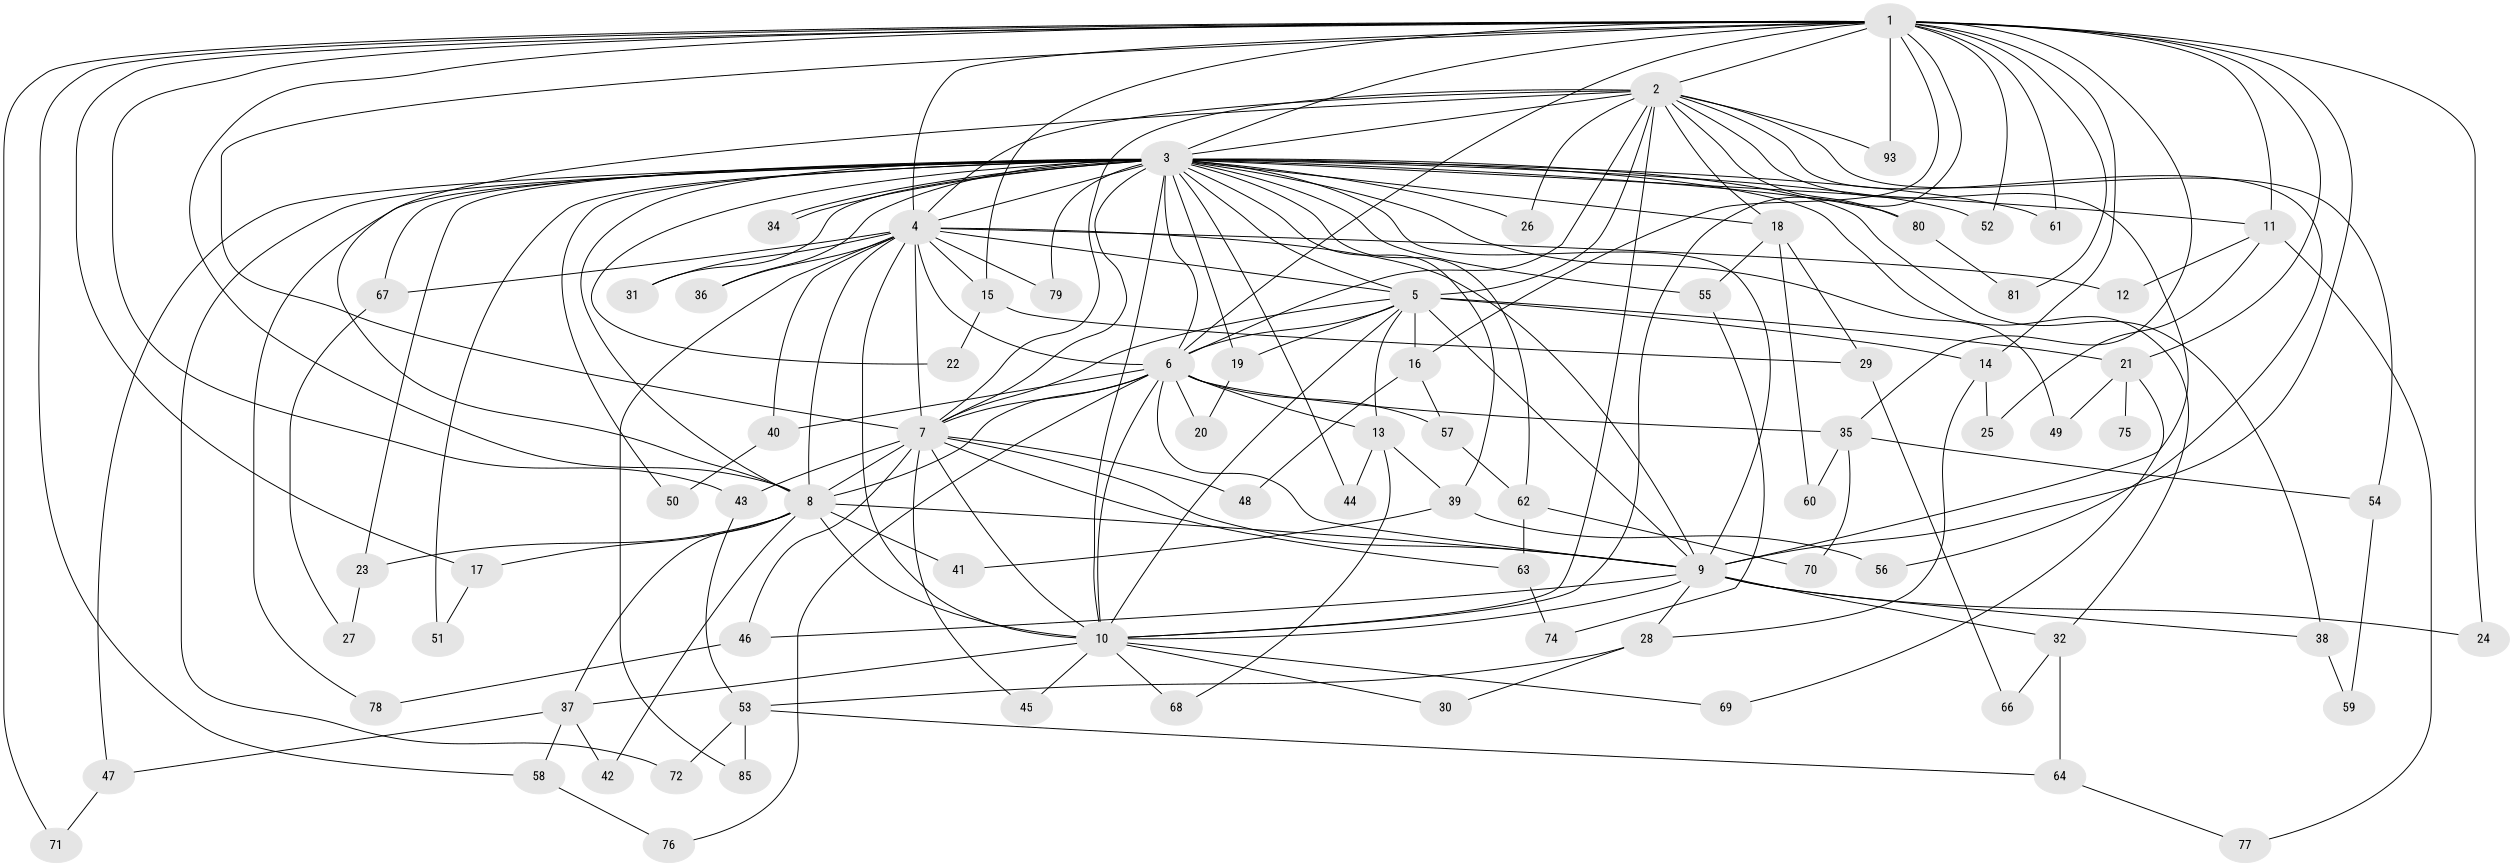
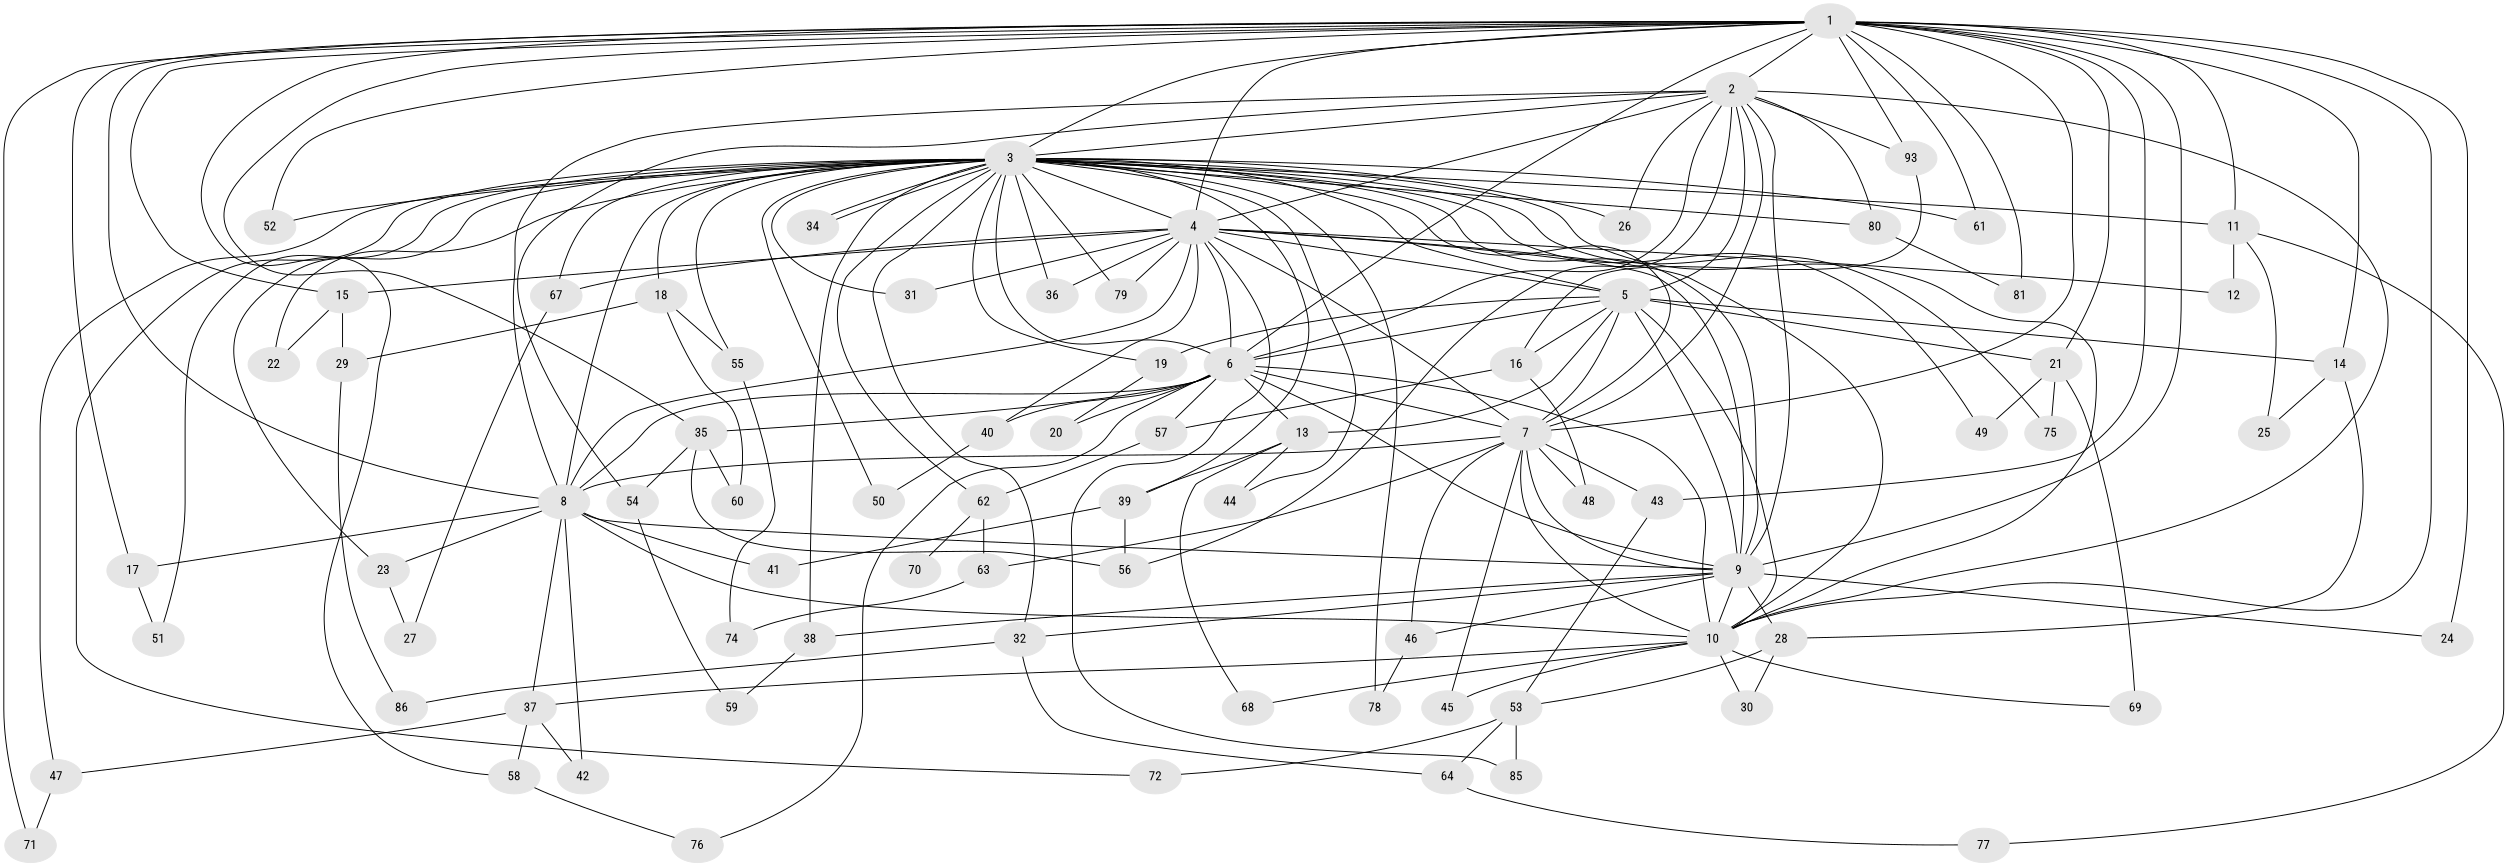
edge "2" -- "18": removed
edge "1" -- "16": now "93" -- "16"
edge "3" -- "75": added
edge "35" -- "70": now "35" -- "56"
node "66": label "66" -> "86"
